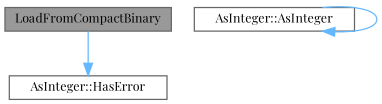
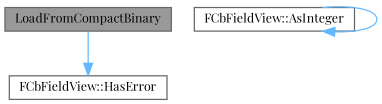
node "AsInteger::AsInteger": label "AsInteger::AsInteger" -> "FCbFieldView::AsInteger"
node "AsInteger::HasError": label "AsInteger::HasError" -> "FCbFieldView::HasError"
